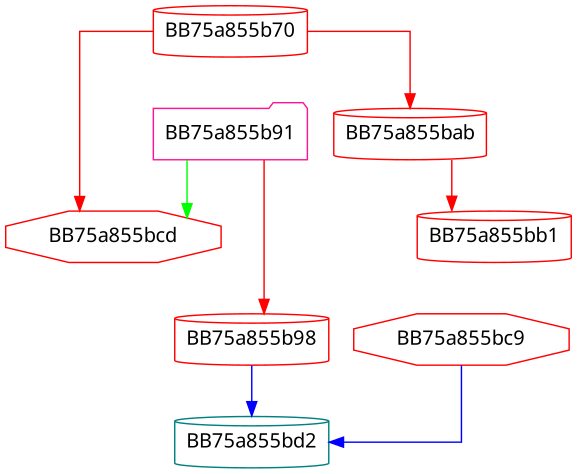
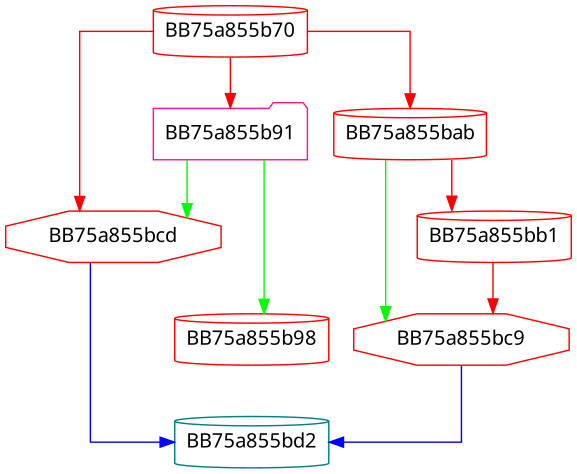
edge "BB75a855b70" -> "BB75a855b91": added
edge "BB75a855b91" -> "BB75a855b98": color red -> green
edge "BB75a855bab" -> "BB75a855bc9": added
edge "BB75a855bb1" -> "BB75a855bc9": added
edge "BB75a855b98" -> "BB75a855bd2": now "BB75a855bcd" -> "BB75a855bd2"
